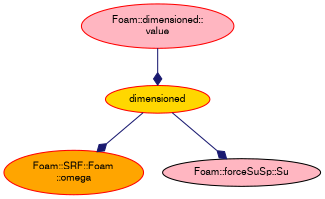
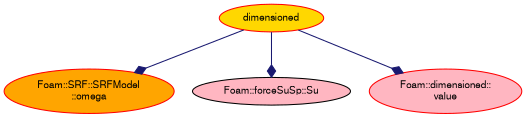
edge "Foam::dimensioned:: value" -> "dimensioned": reversed
node "Foam::SRF::Foam ::omega": label "Foam::SRF::Foam ::omega" -> "Foam::SRF::SRFModel ::omega"
